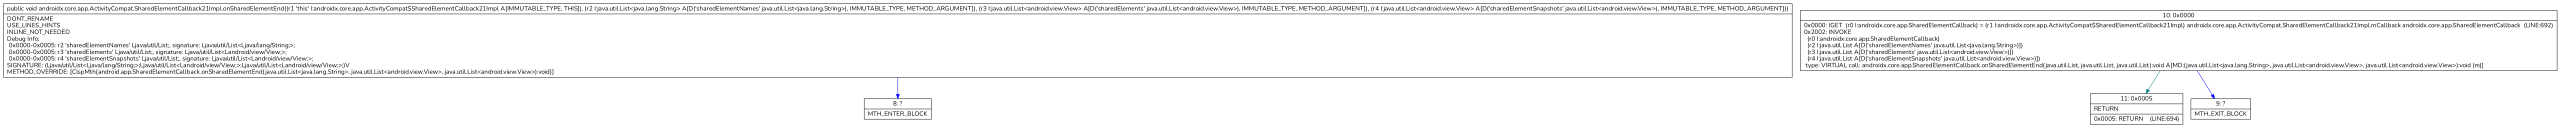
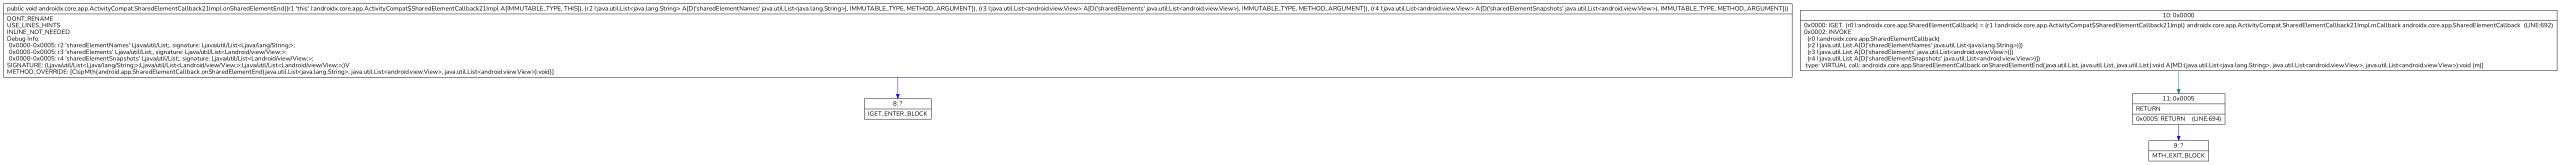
node "10: 0x0000": text "0x2002: INVOKE" -> "0x0002: INVOKE"
edge "10: 0x0000" -> "9: ?": now "11: 0x0005" -> "9: ?"
node "8: ?": text "MTH_ENTER_BLOCK" -> "IGET_ENTER_BLOCK"
